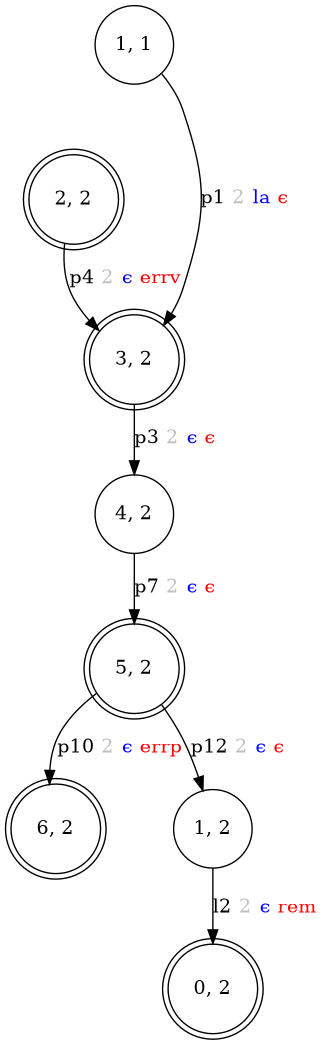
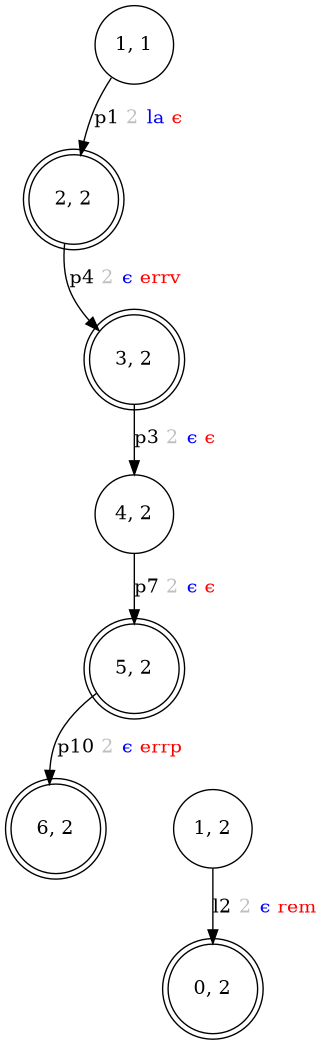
edge "1, 1" -> "3, 2": now "1, 1" -> "2, 2"
edge "5, 2" -> "1, 2": removed, label "p12 2 ϵ ϵ"
